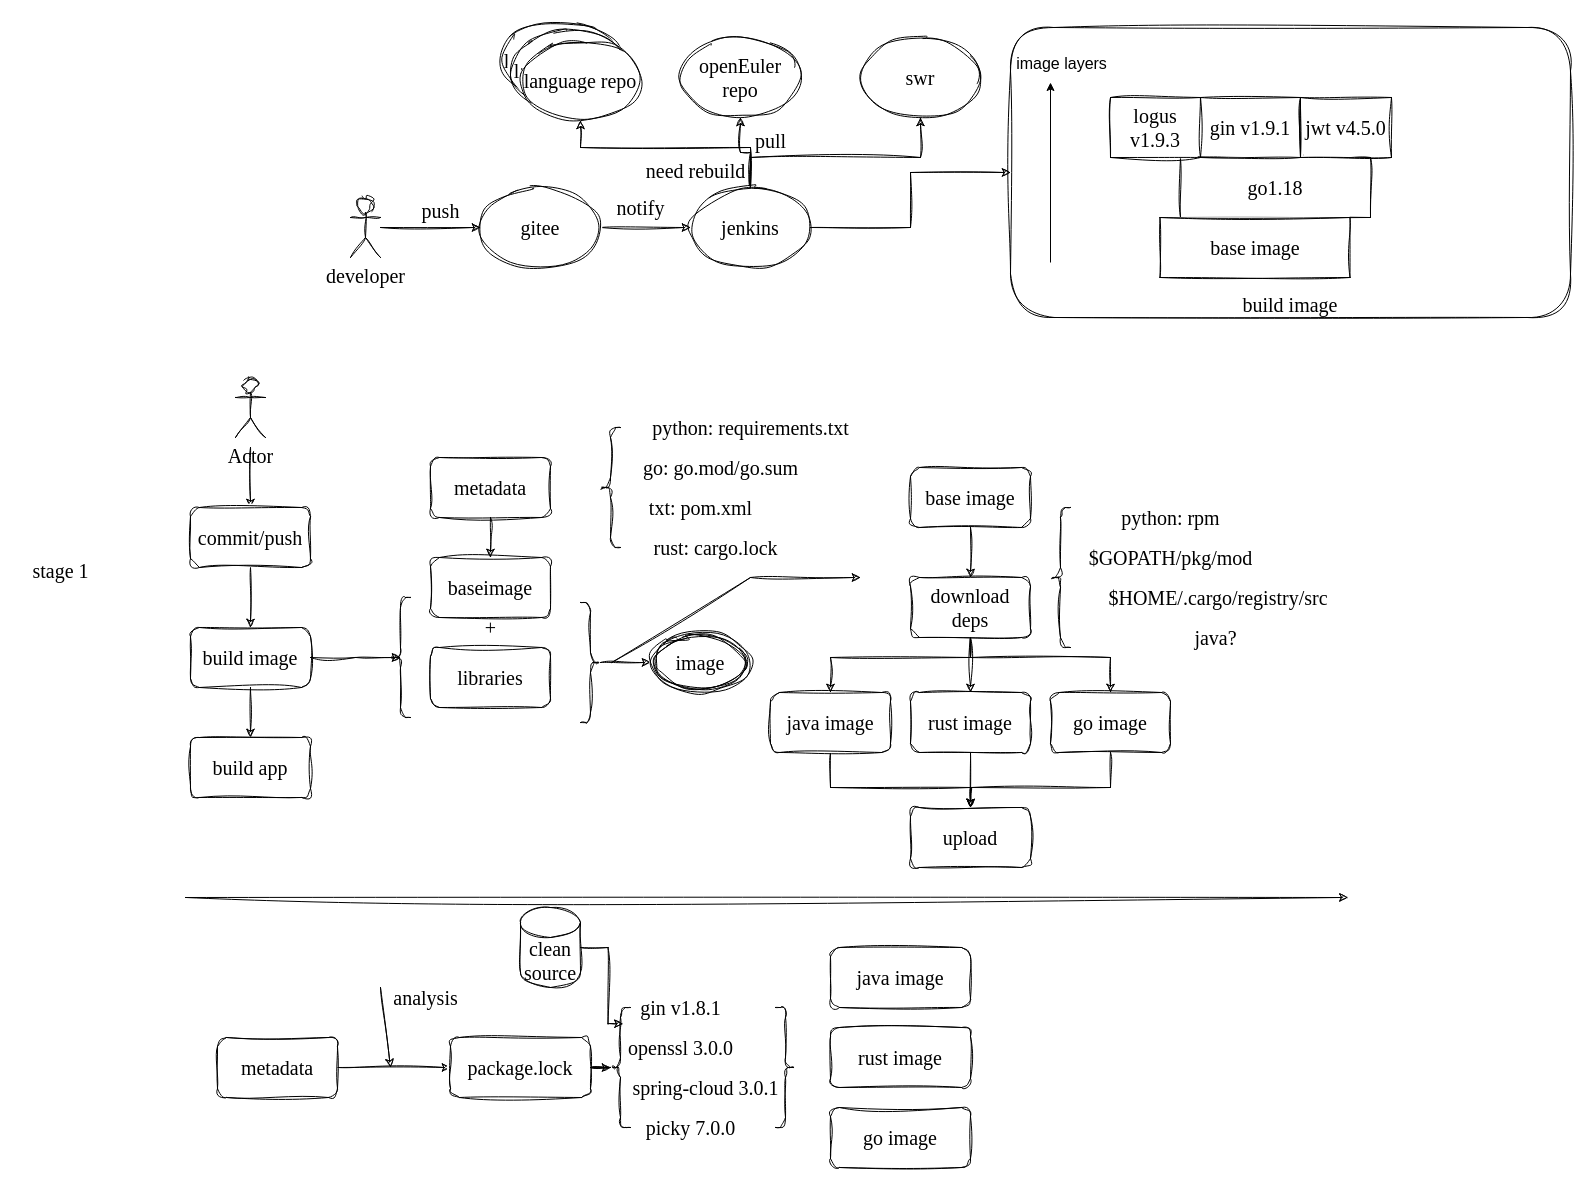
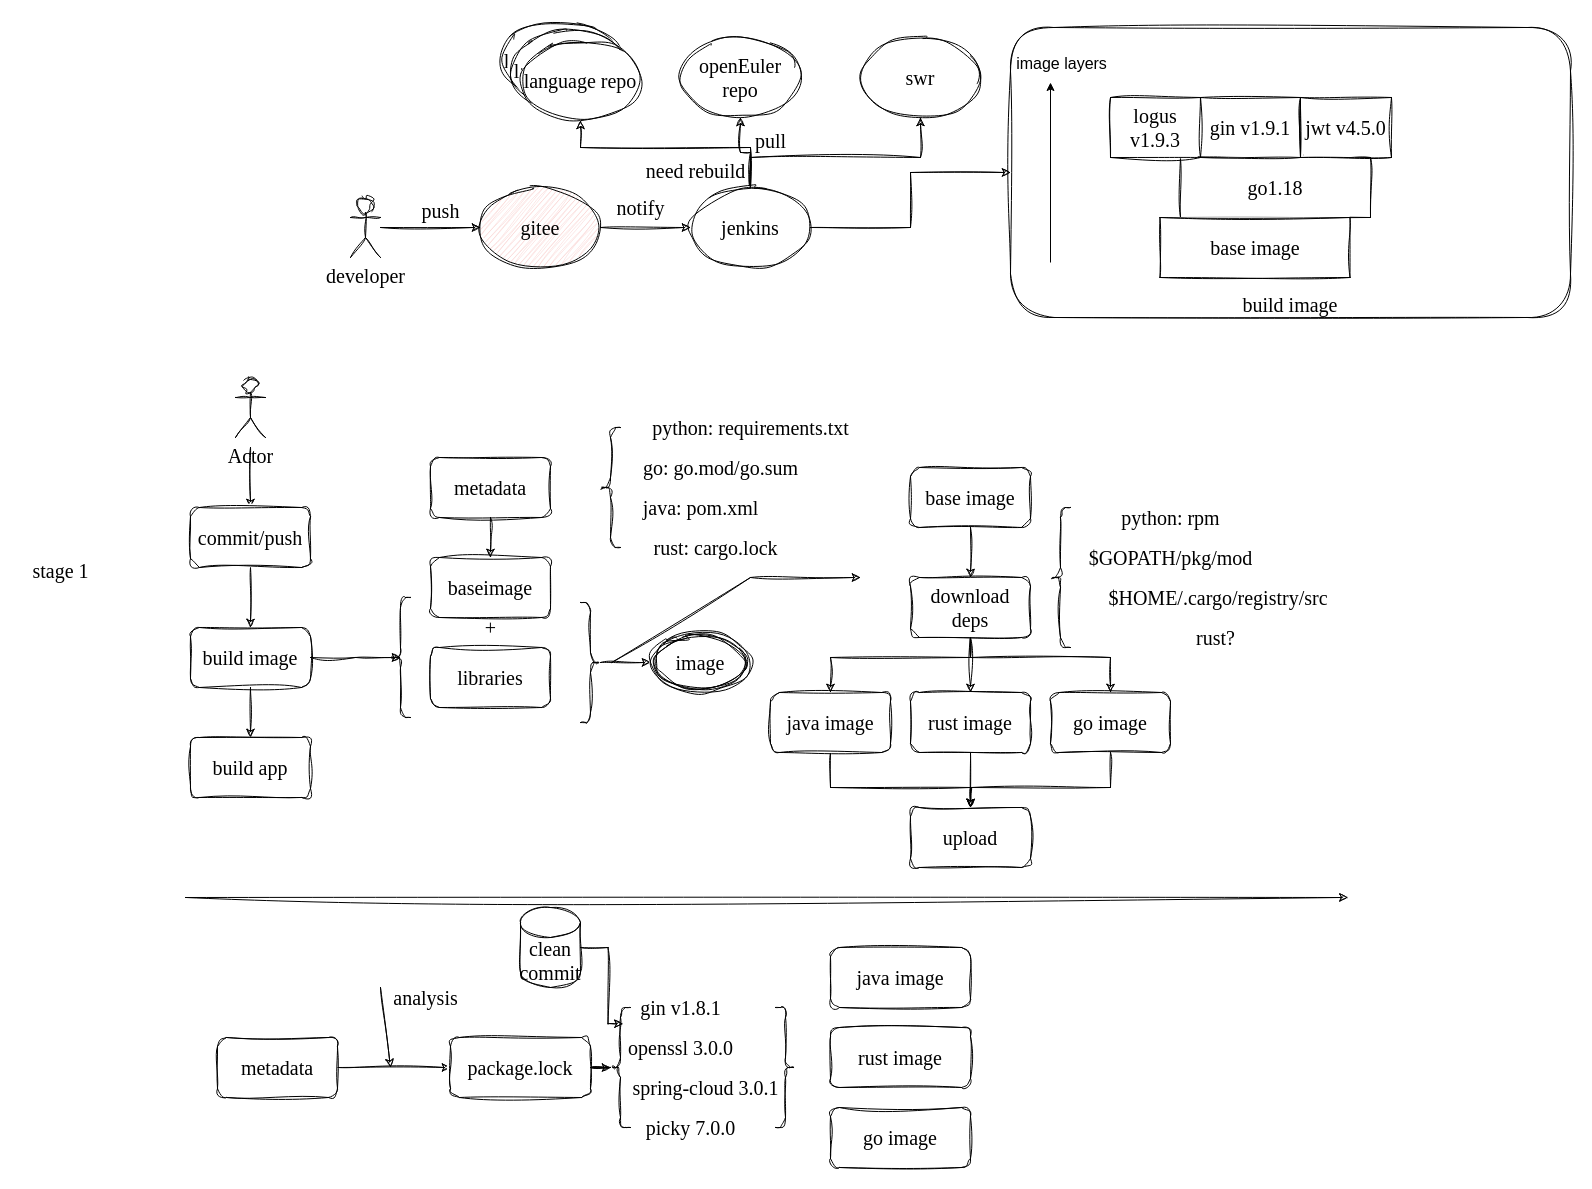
node "gitee": fillcolor #ffffff -> #f8cecc
node "txt: pom.xml": label "txt: pom.xml" -> "java: pom.xml"
node "java?": label "java?" -> "rust?"
node "clean source": label "clean source" -> "clean commit"
